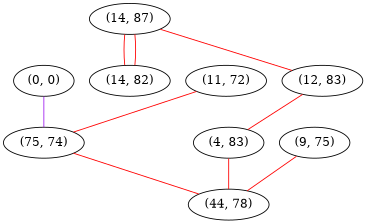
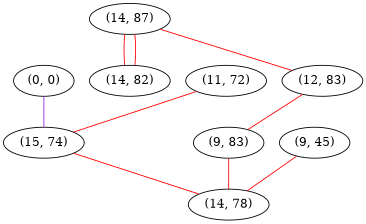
node "(75, 74)": label "(75, 74)" -> "(15, 74)"
node "(4, 83)": label "(4, 83)" -> "(9, 83)"
node "(9, 75)": label "(9, 75)" -> "(9, 45)"
node "(44, 78)": label "(44, 78)" -> "(14, 78)"
